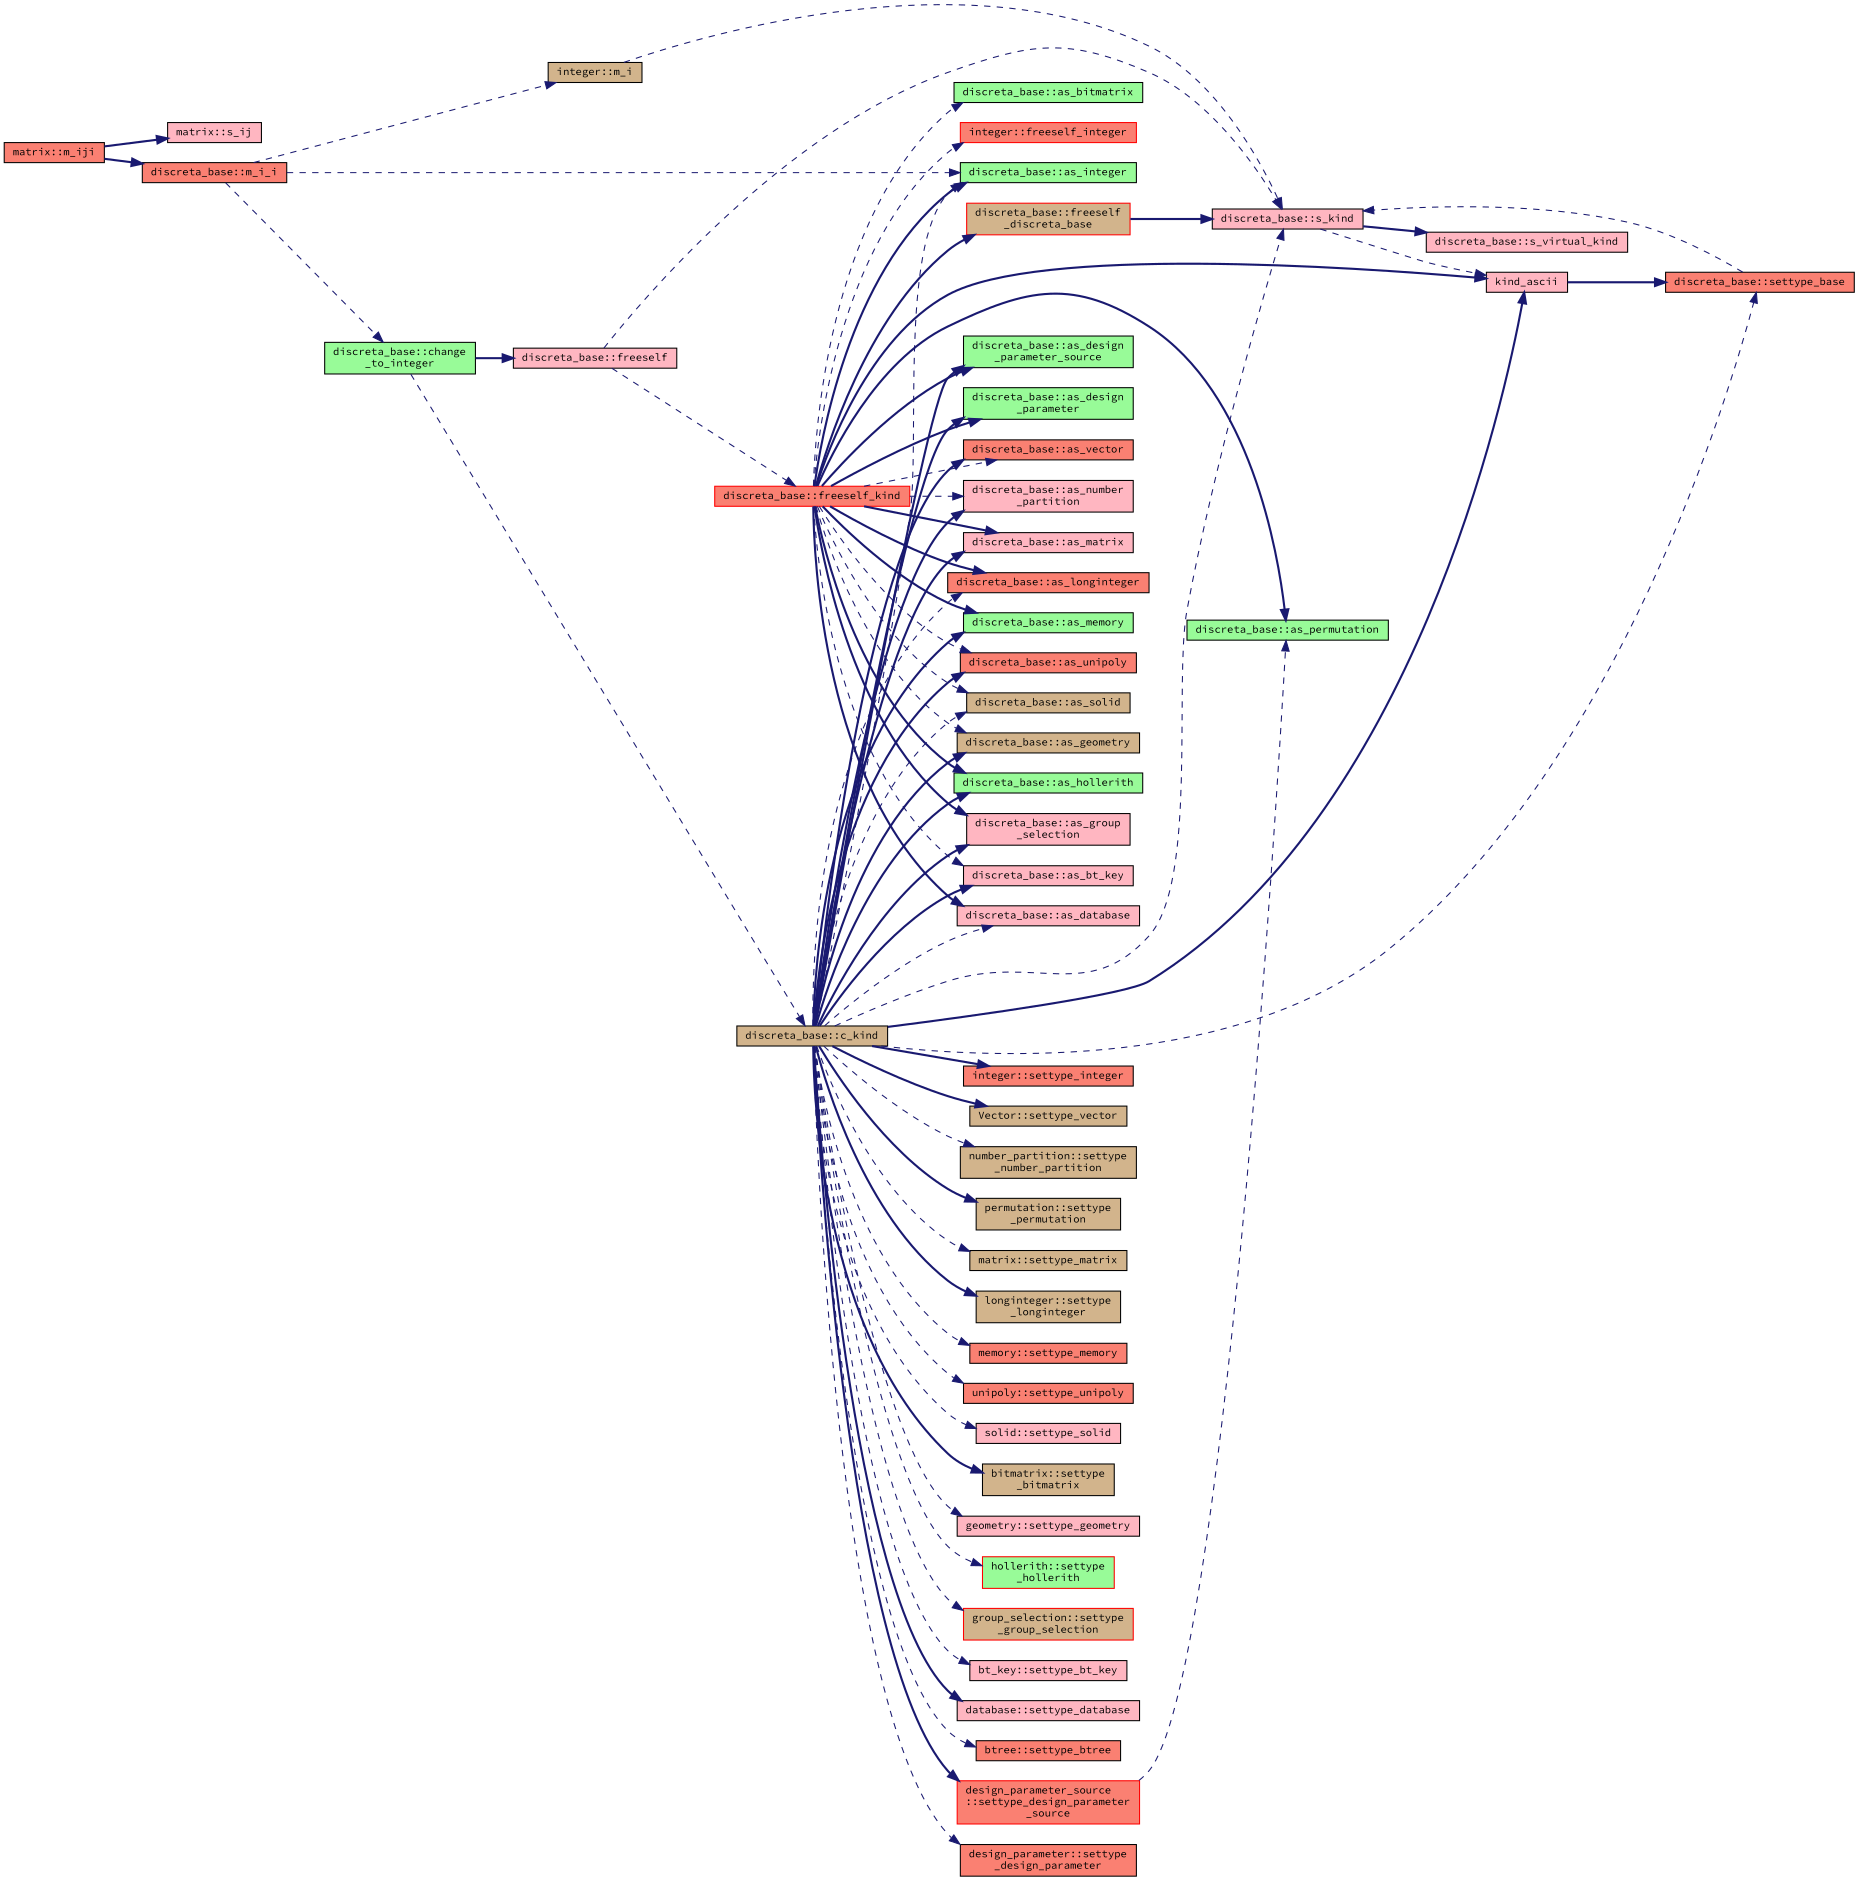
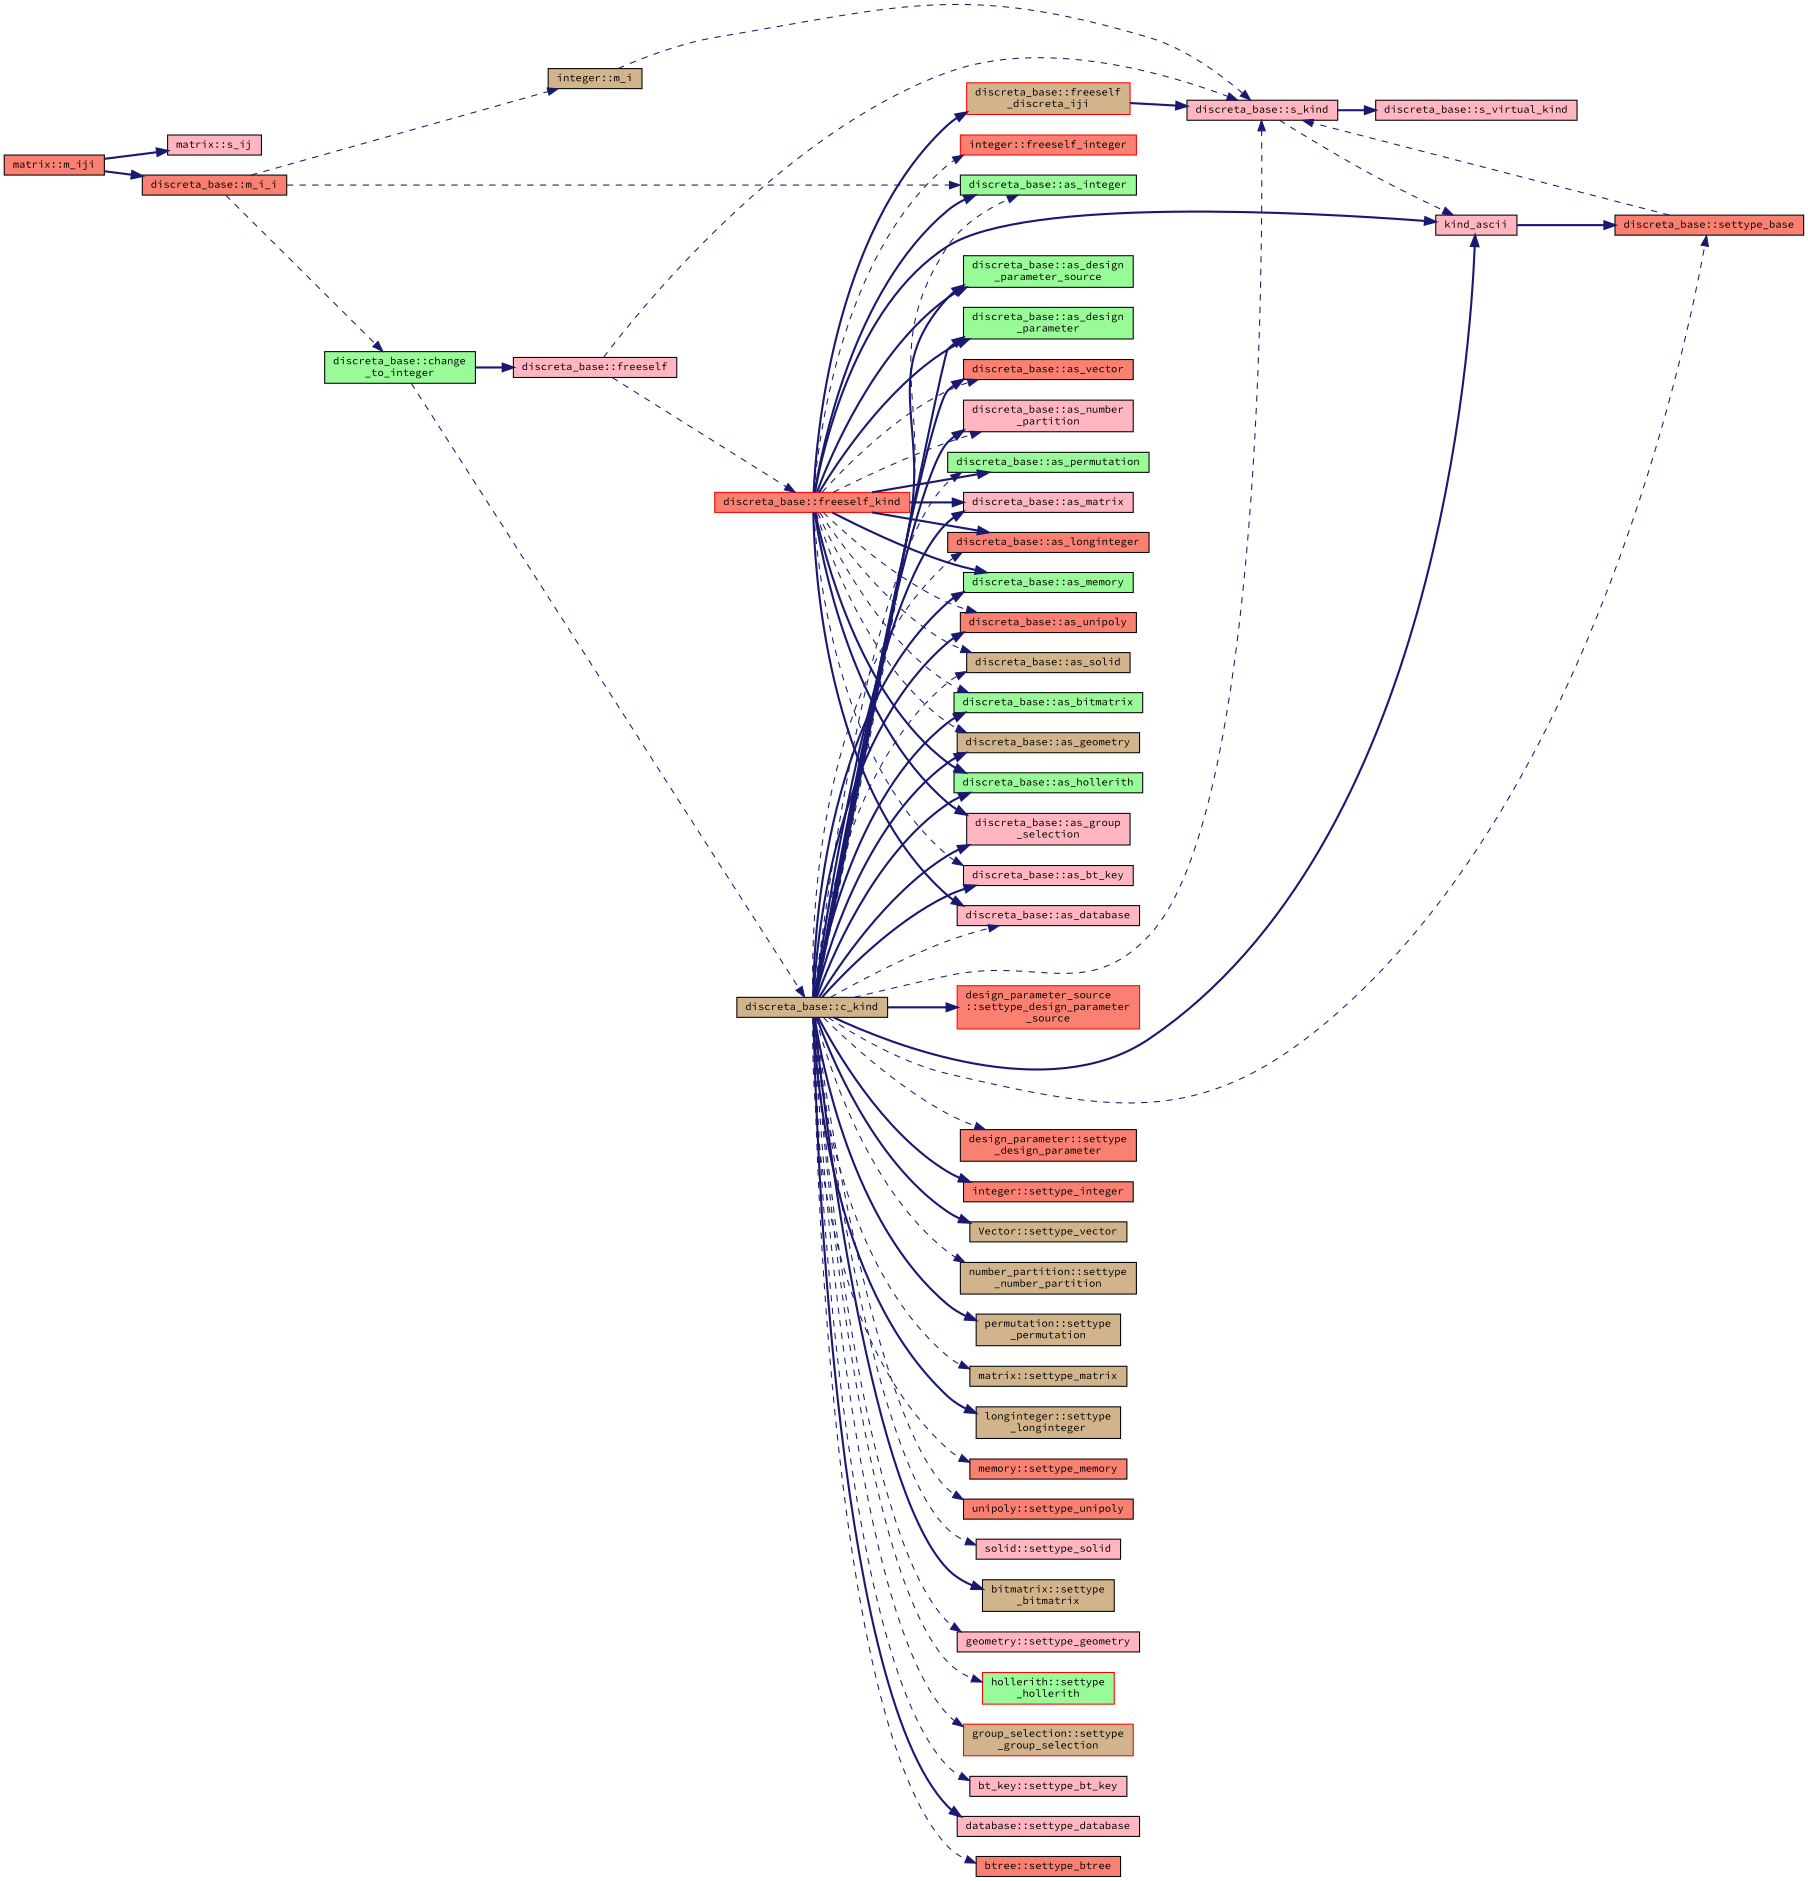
node "discreta_base::freeself _discreta_base": label "discreta_base::freeself _discreta_base" -> "discreta_base::freeself _discreta_iji"
edge "discreta_base::c_kind" -> "discreta_base::as_bitmatrix": added
edge "design_parameter_source ::settype_design_parameter _source" -> "discreta_base::as_permutation": now "discreta_base::c_kind" -> "discreta_base::as_permutation"
